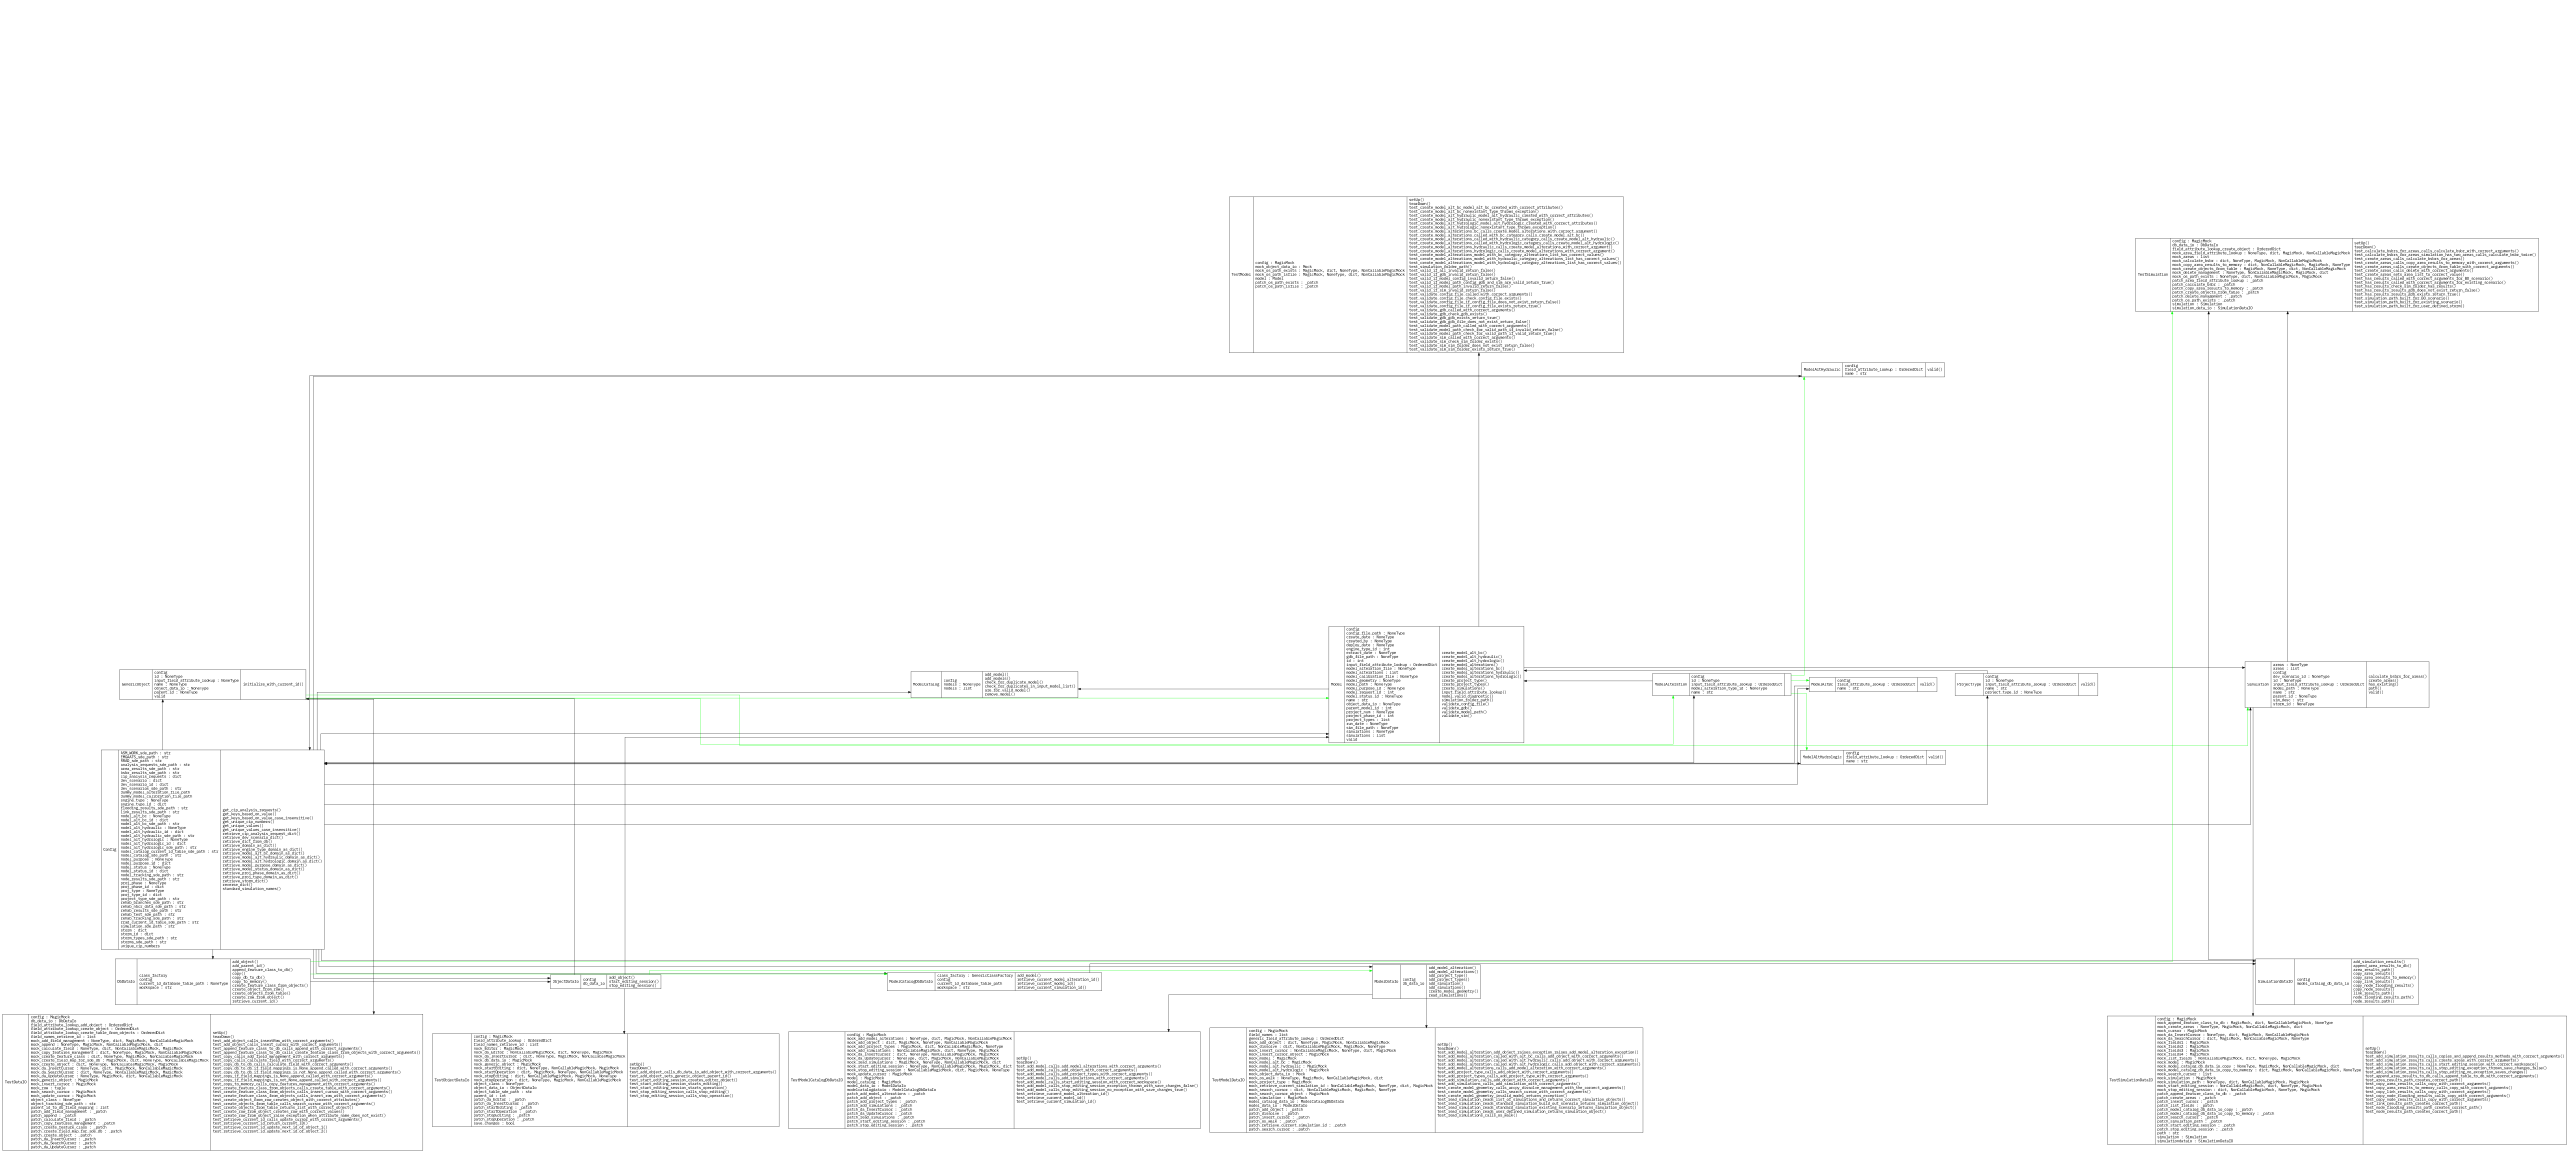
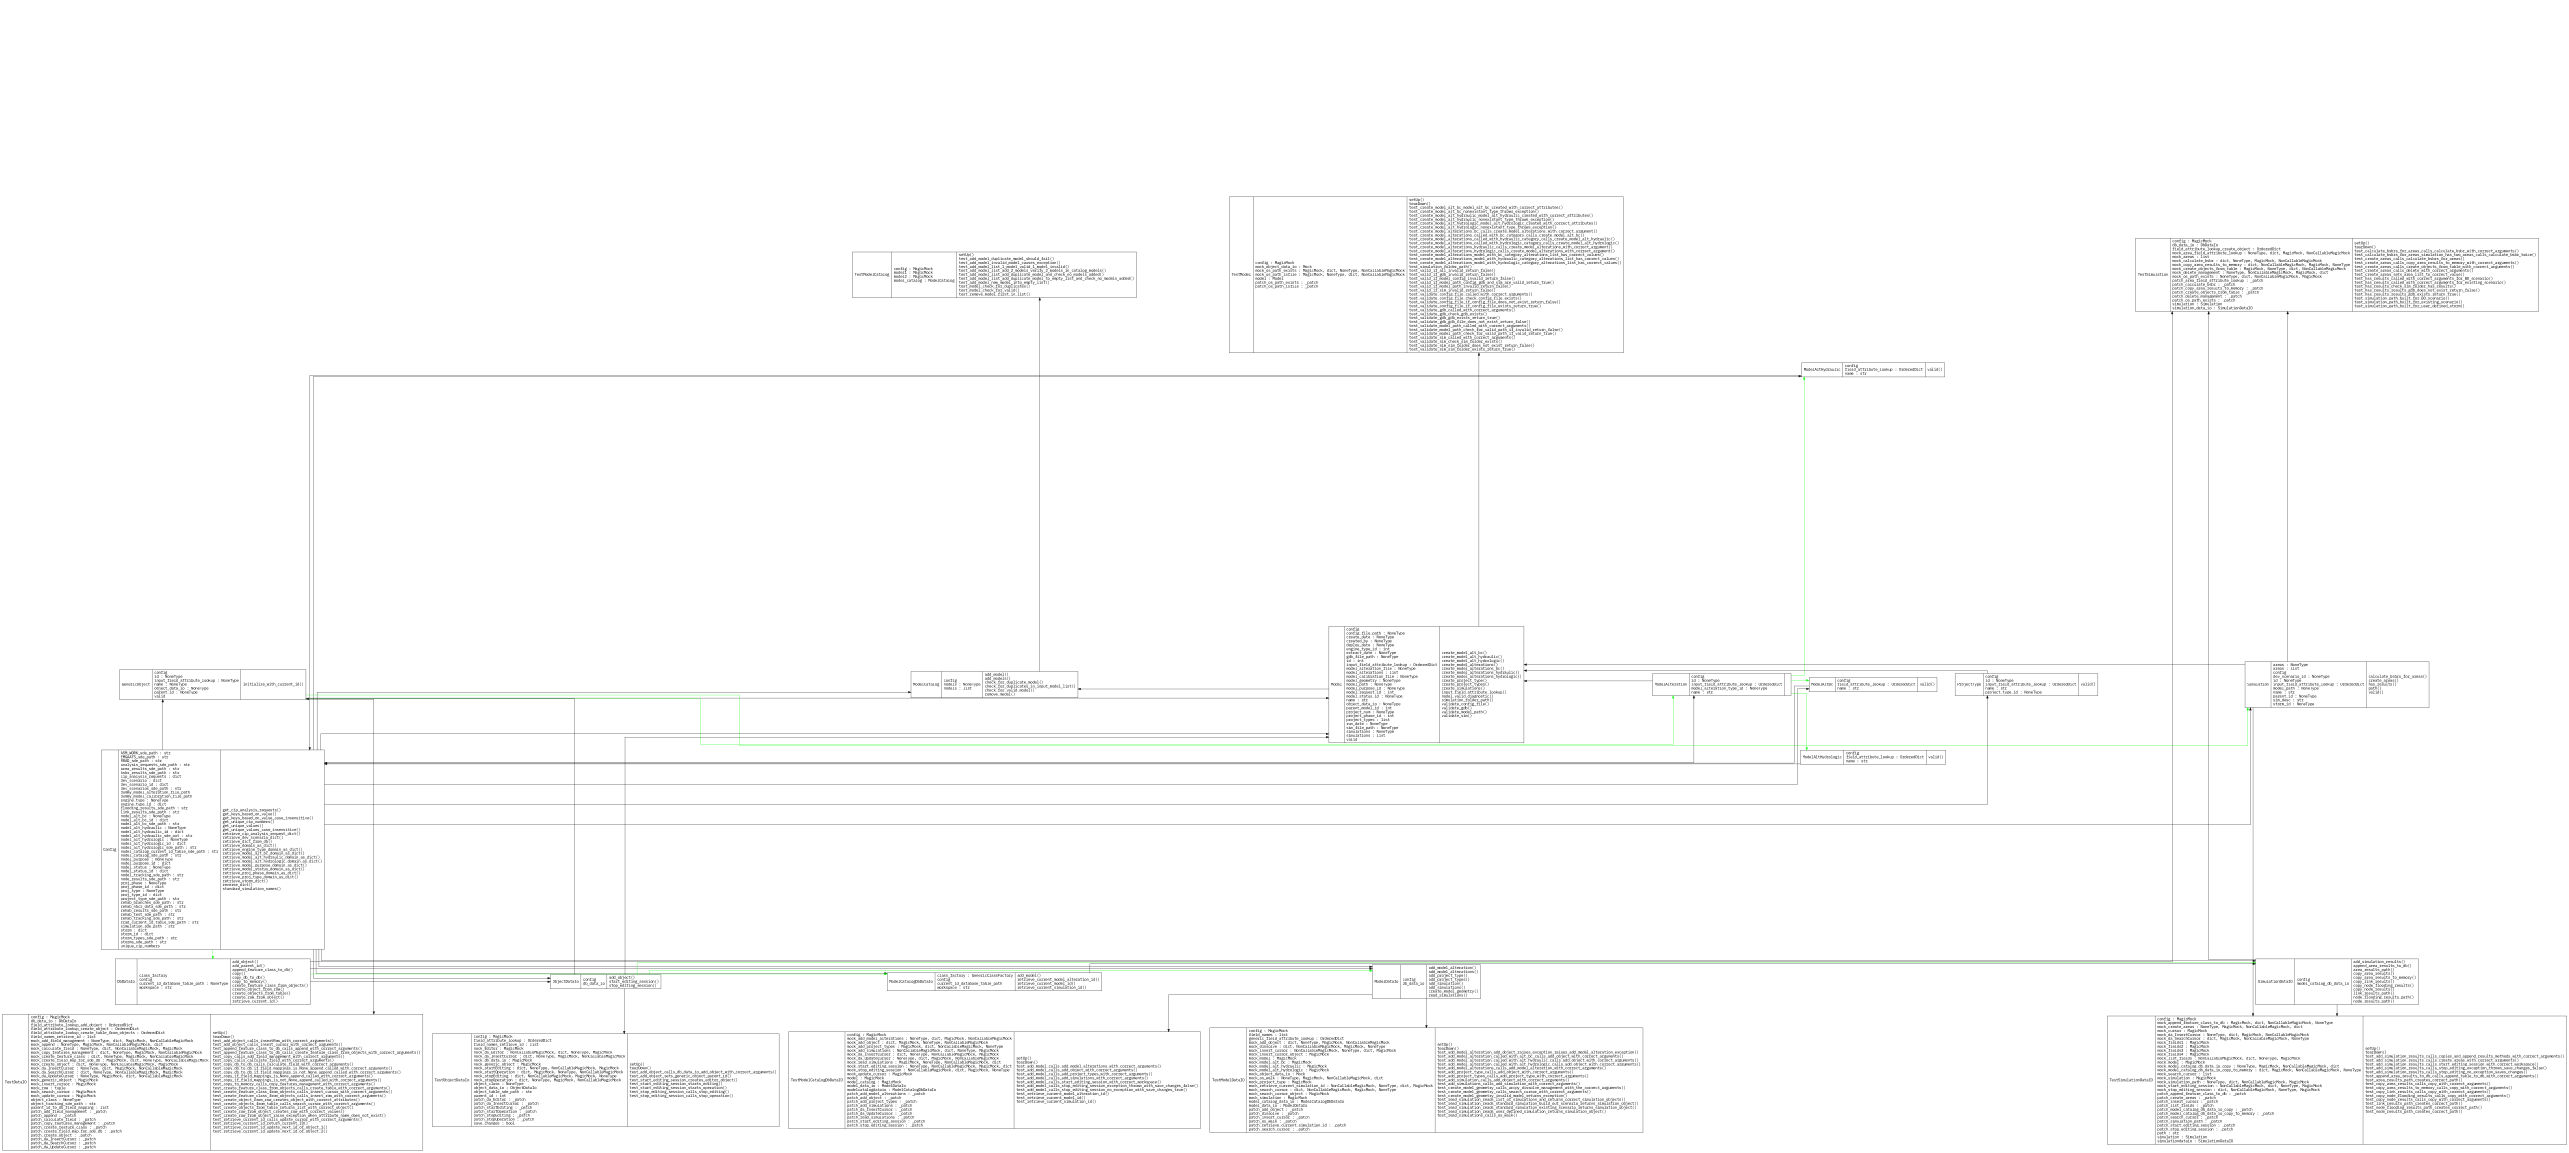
node "TestModelCatalog": added
edge "Model" -> "Simulation": reversed
node "Simulation": text "has_existing()" -> "has_results()"
node "ModelCatalog": text "are_for_valid_model()" -> "check_for_valid_model()"
edge "GenericObject" -> "Model": color green -> black
edge "Config" -> "ModelAltHydrologic": removed
node "Config": text "model_alt_hydraulic_sde_path : str" -> "model_alt_hydraulic_sde_out : str"
edge "DbDataIo" -> "TestSimulation": color green -> black
edge "Config" -> "DbDataIo": color black -> green
edge "ObjectDataIo" -> "SimulationDataIO": added
edge "DbDataIo" -> "ModelDataIo": added
edge "SimulationDataIO" -> "TestSimulationDataIO": added
